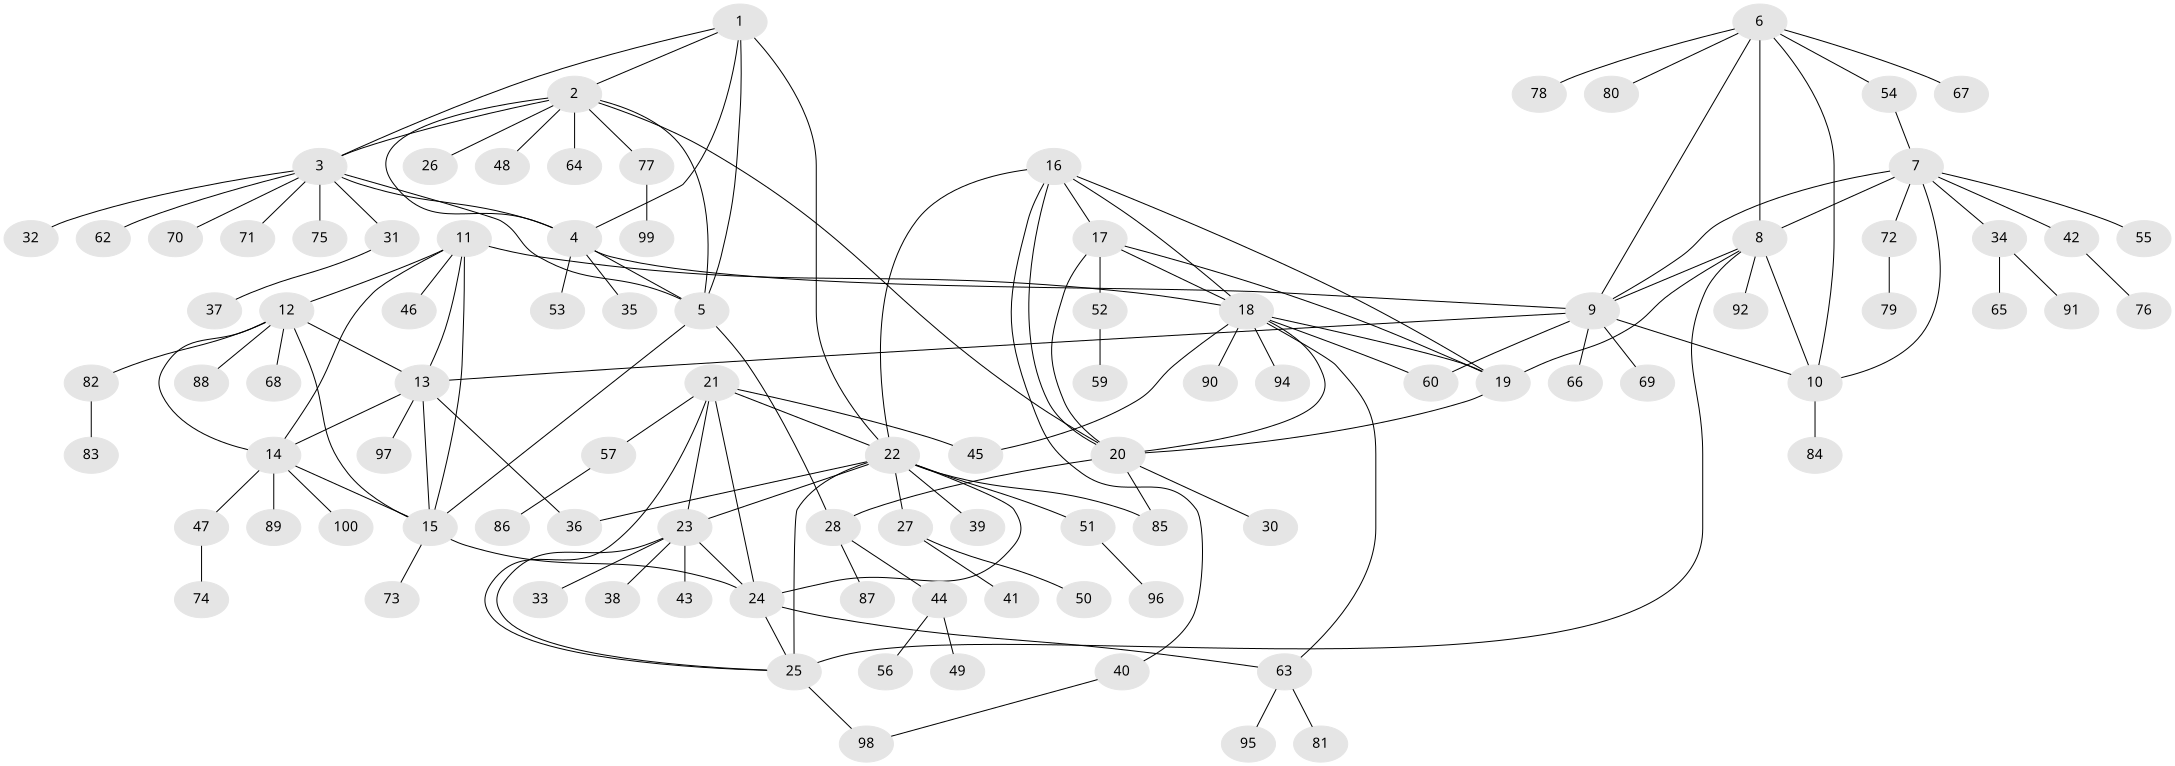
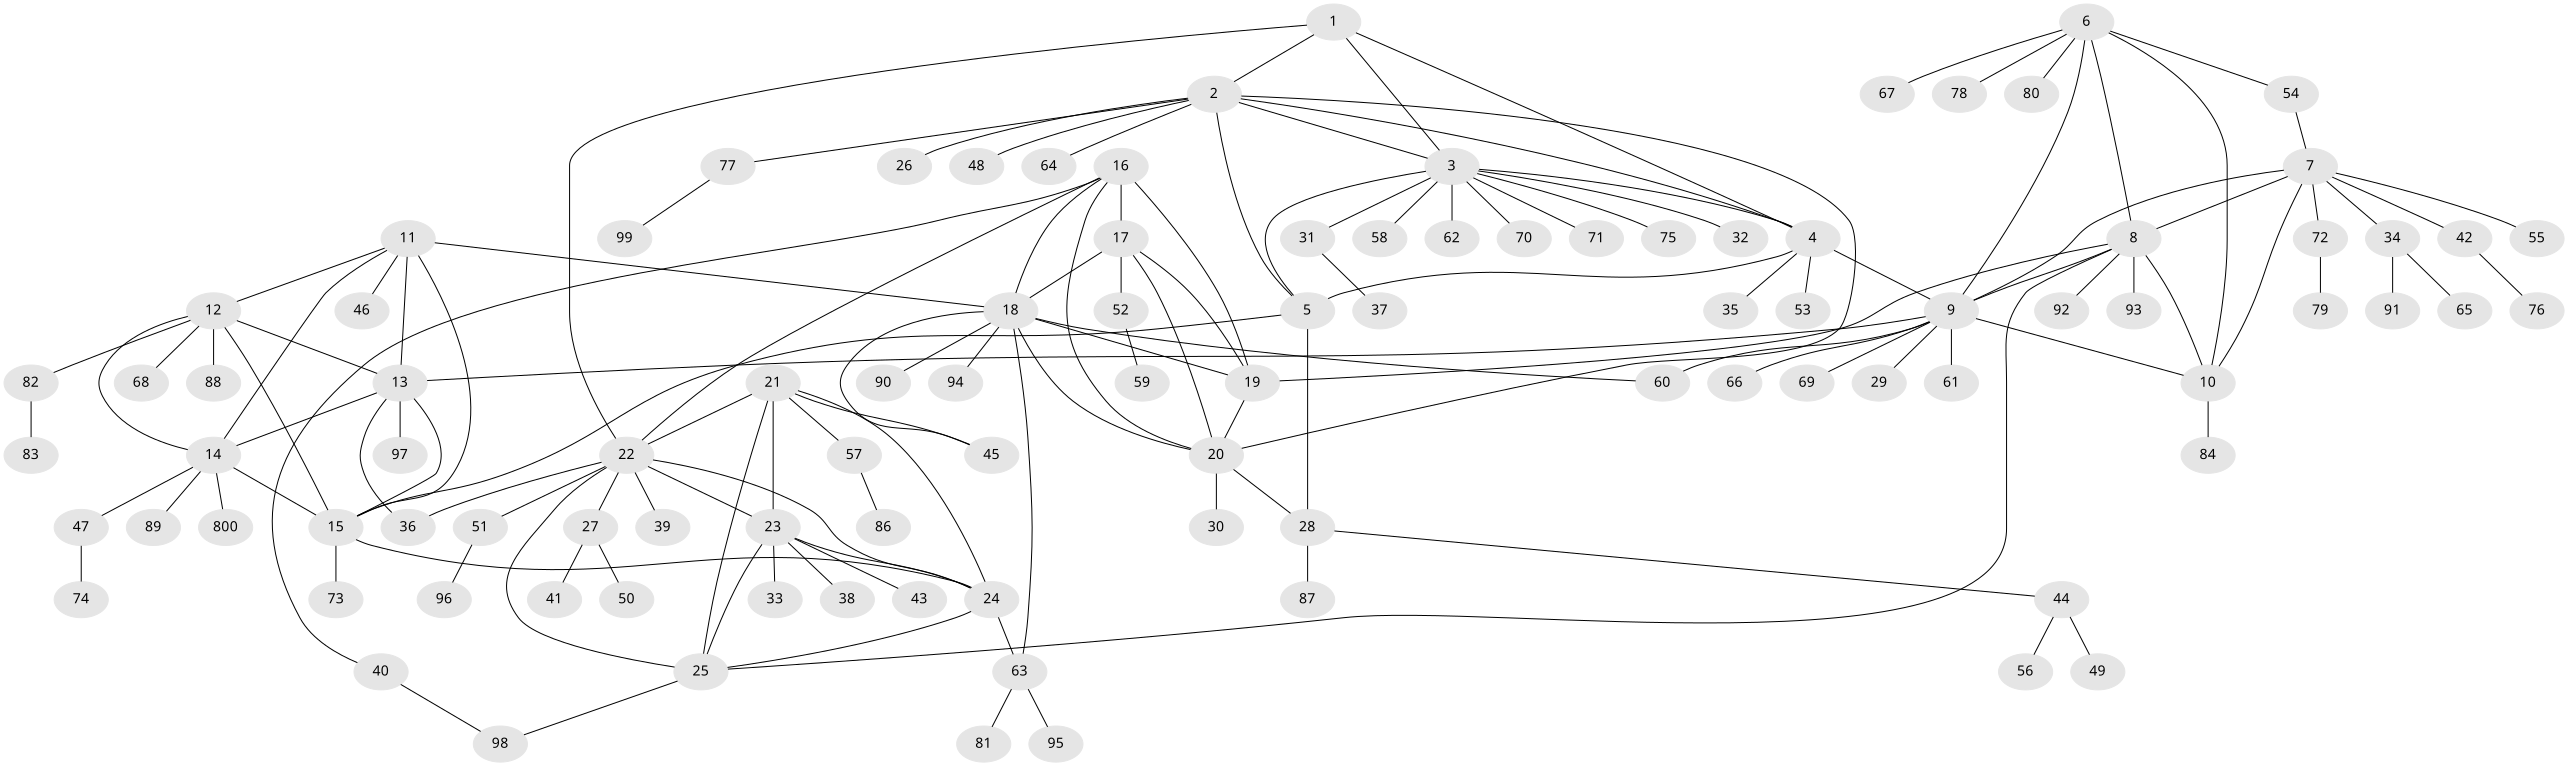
edge "1" -- "5": removed
node "58": added
node "93": added
node "29": added
node "61": added
node "100": label "100" -> "800"
node "85": removed
